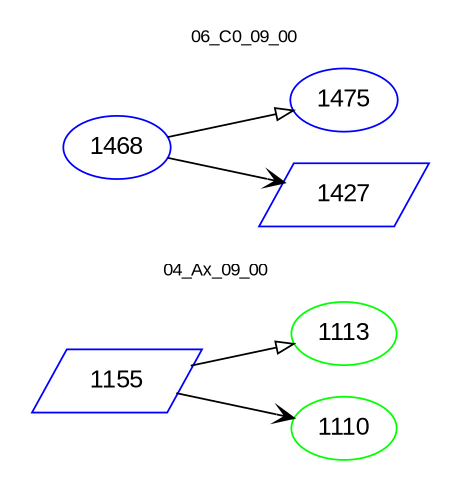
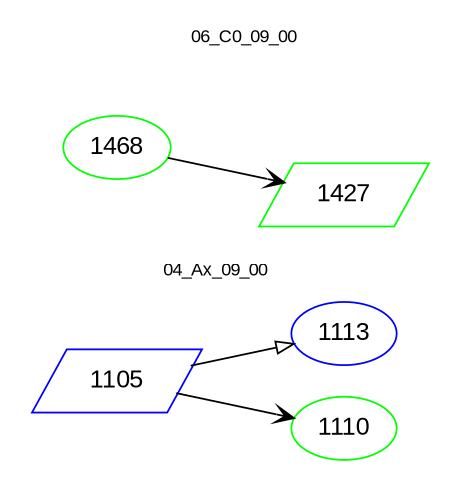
node "1475": removed
node "1468": color blue -> green
node "1427": color blue -> green
node "1113": color green -> blue
node "1155": label "1155" -> "1105"
